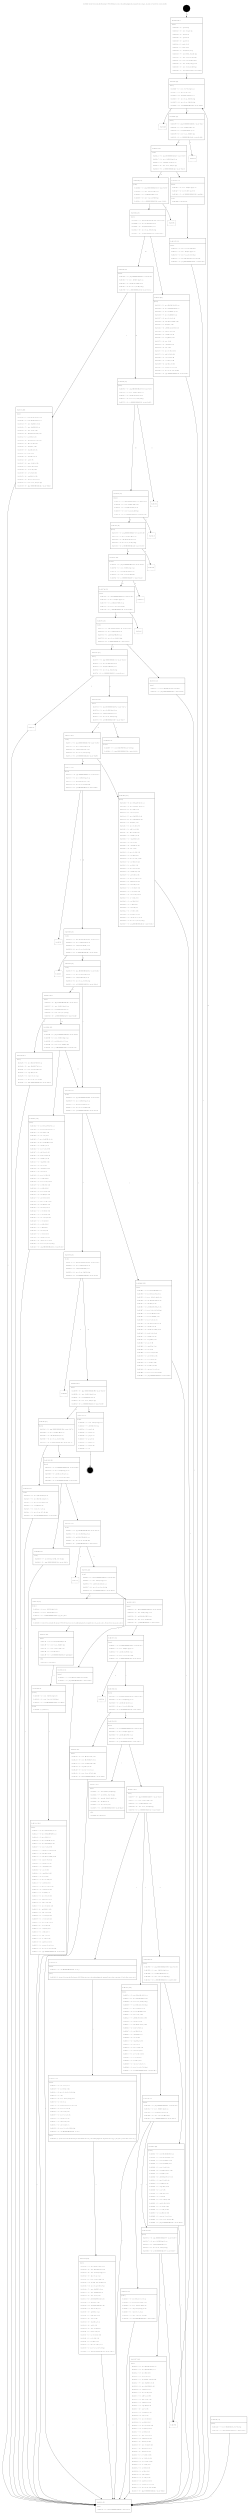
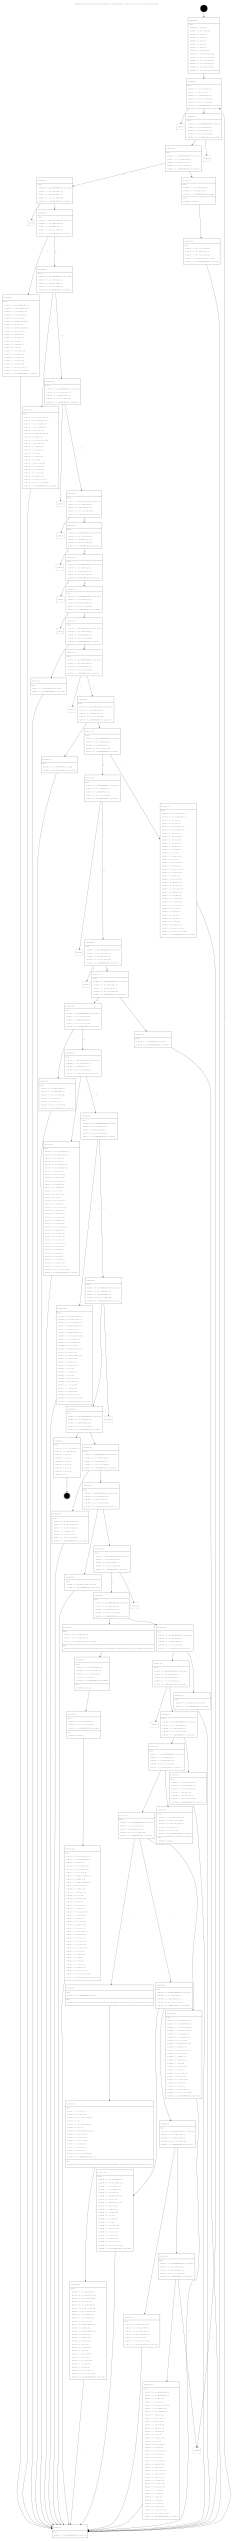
edge "0x401819 [25]" -> "0x401864 [25]": now "0x401819 [25]" -> "0x402224 [12]"
edge "0x40212e" -> "0x40236e [5]": now "0x401d07 [12]" -> "0x40236e [5]"
